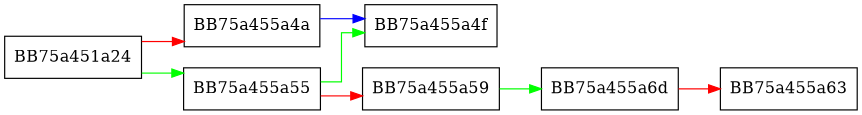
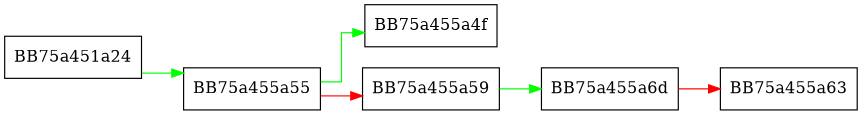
node "BB75a455a4a": removed
